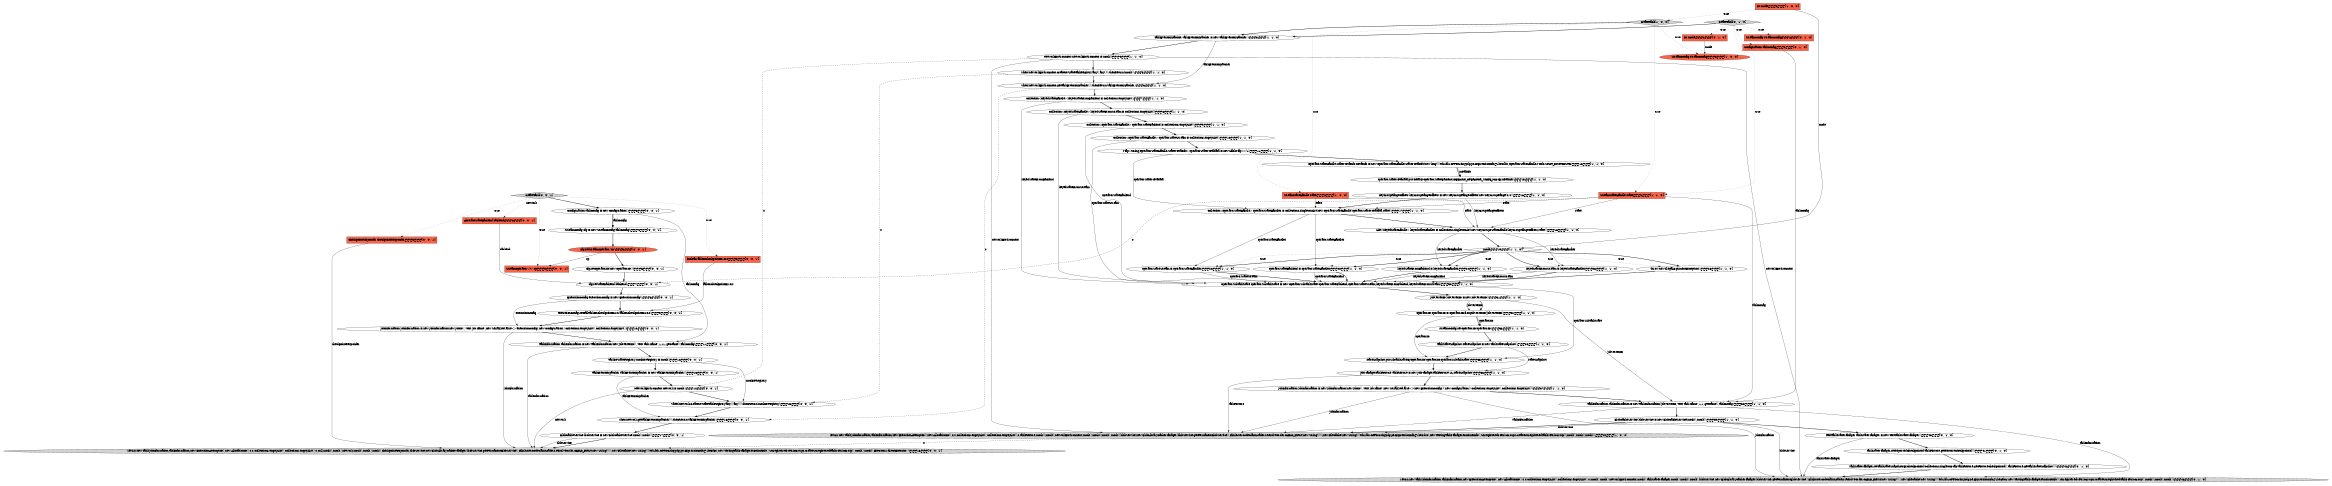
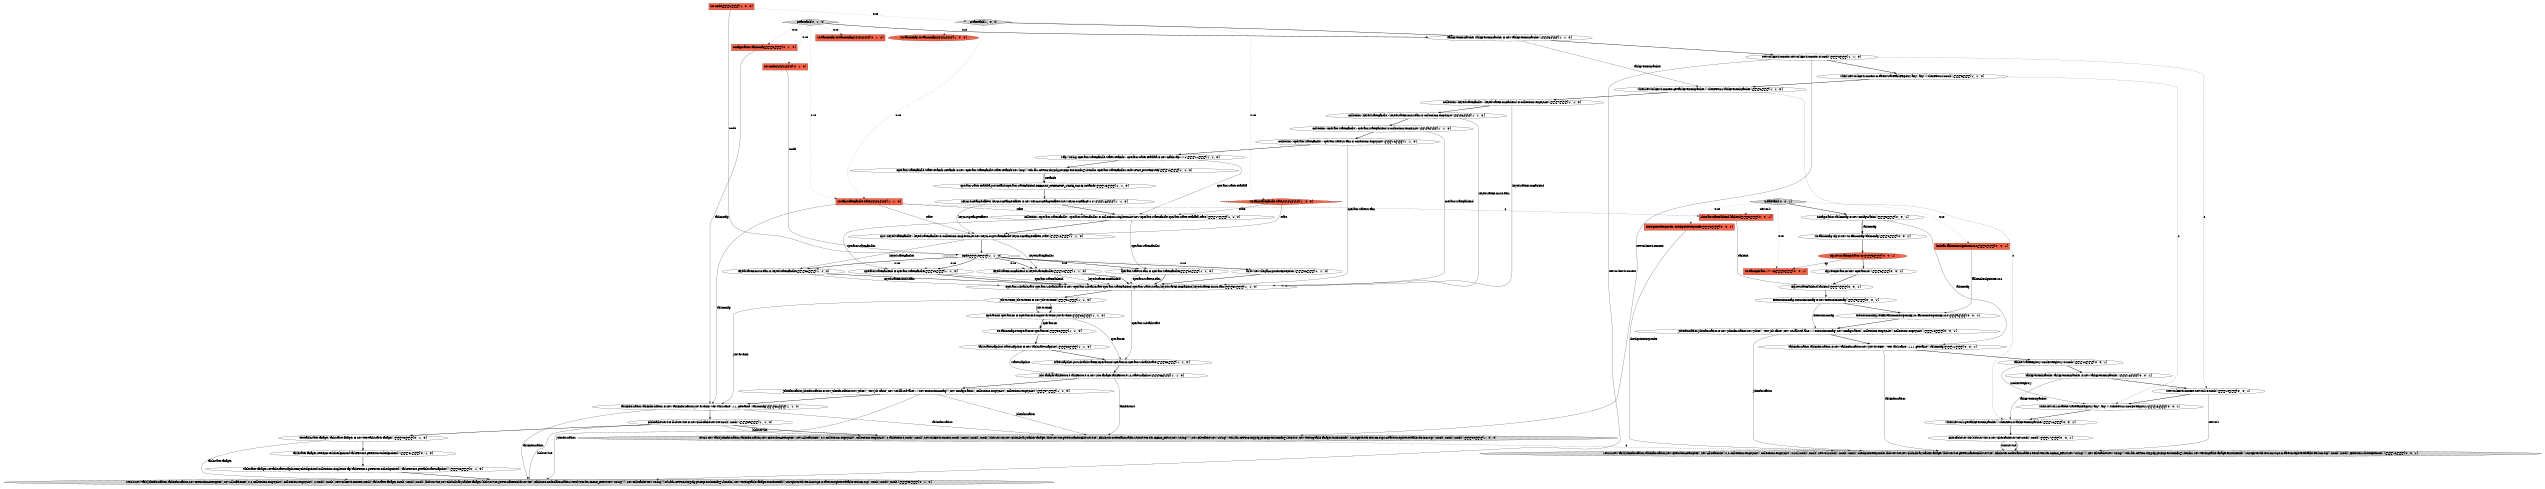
edge "int mode@@@2@@@['0', '1', '0']" -> "StreamConfig streamConfig@@@2@@@['1', '0', '0']": now "int mode@@@2@@@['0', '1', '0']" -> "mode@@@19@@@['1', '1', '0']"
node "StreamStateHandle state@@@2@@@['1', '0', '0']": shape box -> diamond
edge "StreamStateHandle state@@@2@@@['1', '1', '0']" -> "cfg.setStateBackend(backend)@@@7@@@['0', '0', '1']": now "StreamStateHandle state@@@2@@@['1', '1', '0']" -> "AbstractStateBackend backend@@@2@@@['0', '0', '1']"
